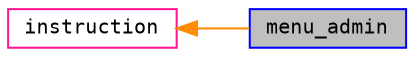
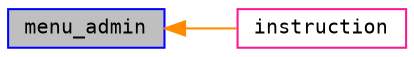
edge "menu_admin" -> "instruction": reversed
